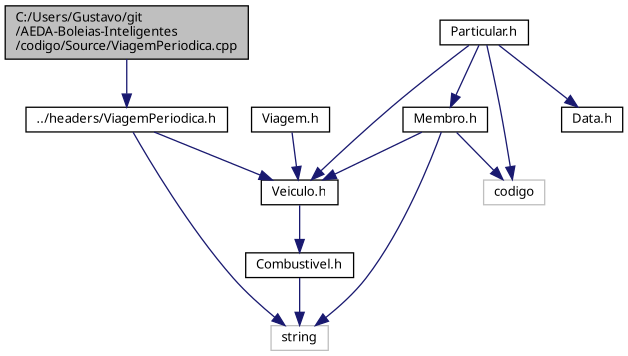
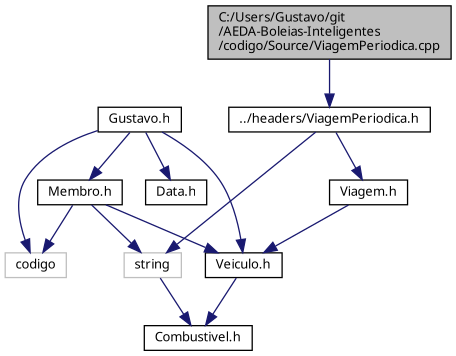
node "Particular.h": label "Particular.h" -> "Gustavo.h"
edge "../headers/ViagemPeriodica.h" -> "Veiculo.h": now "../headers/ViagemPeriodica.h" -> "Viagem.h"
edge "Combustivel.h" -> "string": reversed
